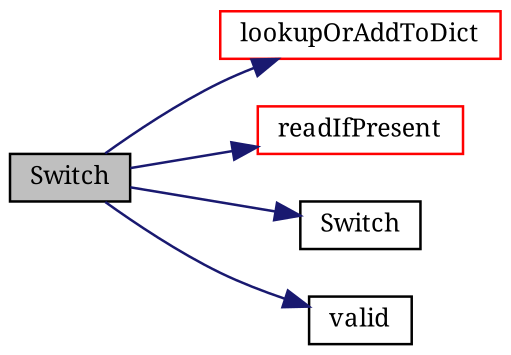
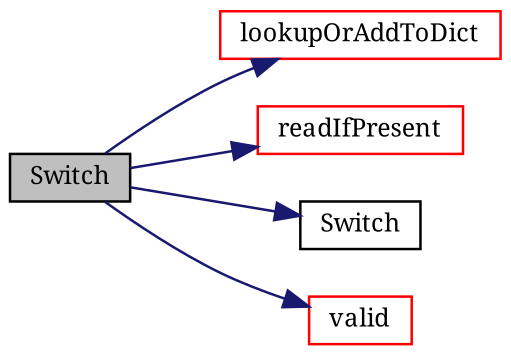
node "valid": color black -> red
